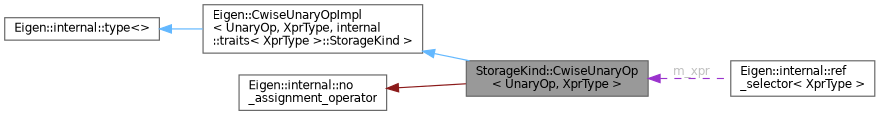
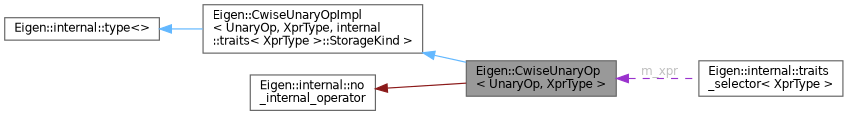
node "StorageKind::CwiseUnaryOp < UnaryOp, XprType >": label "StorageKind::CwiseUnaryOp < UnaryOp, XprType >" -> "Eigen::CwiseUnaryOp < UnaryOp, XprType >"
node "Eigen::internal::ref _selector< XprType >": label "Eigen::internal::ref _selector< XprType >" -> "Eigen::internal::traits _selector< XprType >"
node "Eigen::internal::no _assignment_operator": label "Eigen::internal::no _assignment_operator" -> "Eigen::internal::no _internal_operator"
